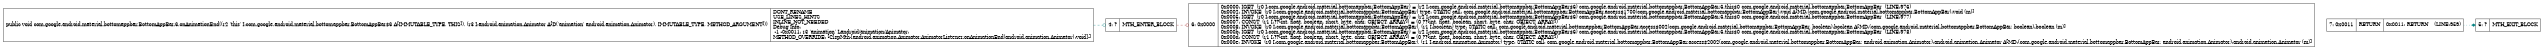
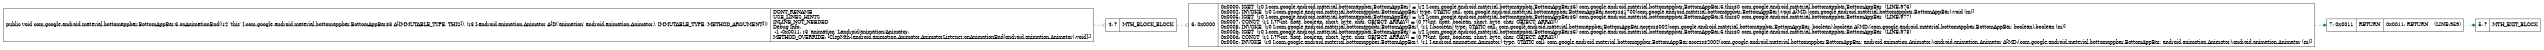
node "4: ?": text "MTH_ENTER_BLOCK" -> "MTH_BLOCK_BLOCK"
edge "6: 0x0000" -> "7: 0x0011": added
